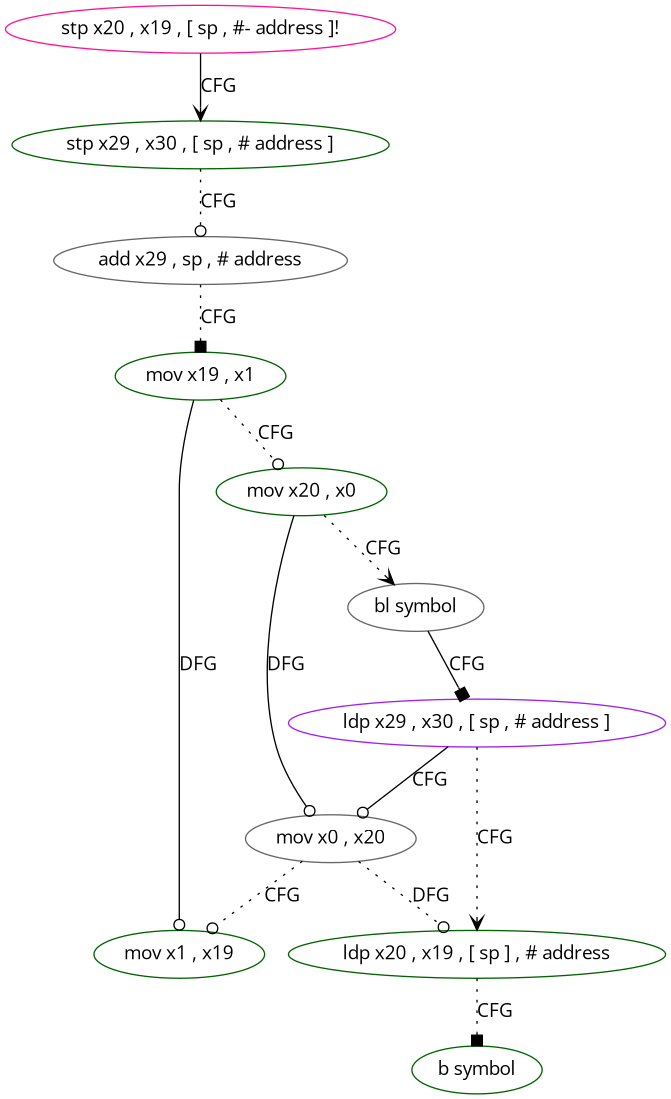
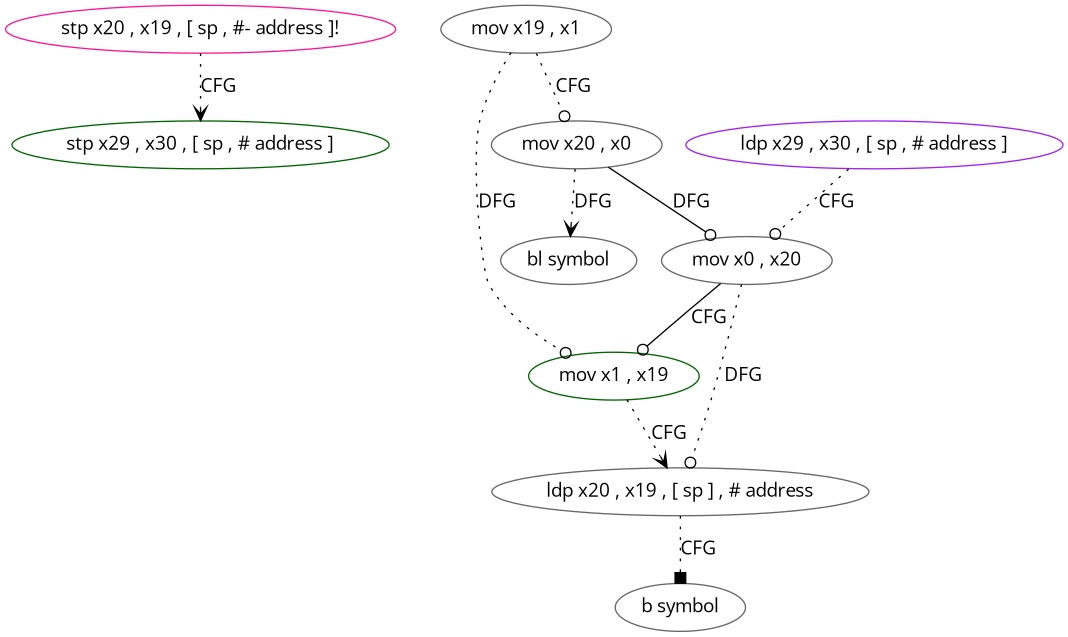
edge "stp x20 , x19 , [ sp , #- address ]!" -> "stp x29 , x30 , [ sp , # address ]": style solid -> dotted
node "add x29 , sp , # address": removed
node "mov x19 , x1": color darkgreen -> gray40
node "mov x20 , x0": color darkgreen -> gray40
edge "mov x20 , x0" -> "bl symbol": label "CFG" -> "DFG"
edge "mov x19 , x1" -> "mov x1 , x19": style solid -> dotted
edge "bl symbol" -> "ldp x29 , x30 , [ sp , # address ]": removed, label "CFG"
edge "ldp x29 , x30 , [ sp , # address ]" -> "mov x0 , x20": style solid -> dotted
edge "ldp x29 , x30 , [ sp , # address ]" -> "ldp x20 , x19 , [ sp ] , # address": now "mov x1 , x19" -> "ldp x20 , x19 , [ sp ] , # address"
edge "mov x0 , x20" -> "mov x1 , x19": style dotted -> solid
node "ldp x20 , x19 , [ sp ] , # address": color darkgreen -> gray40
node "b symbol": color darkgreen -> gray40
